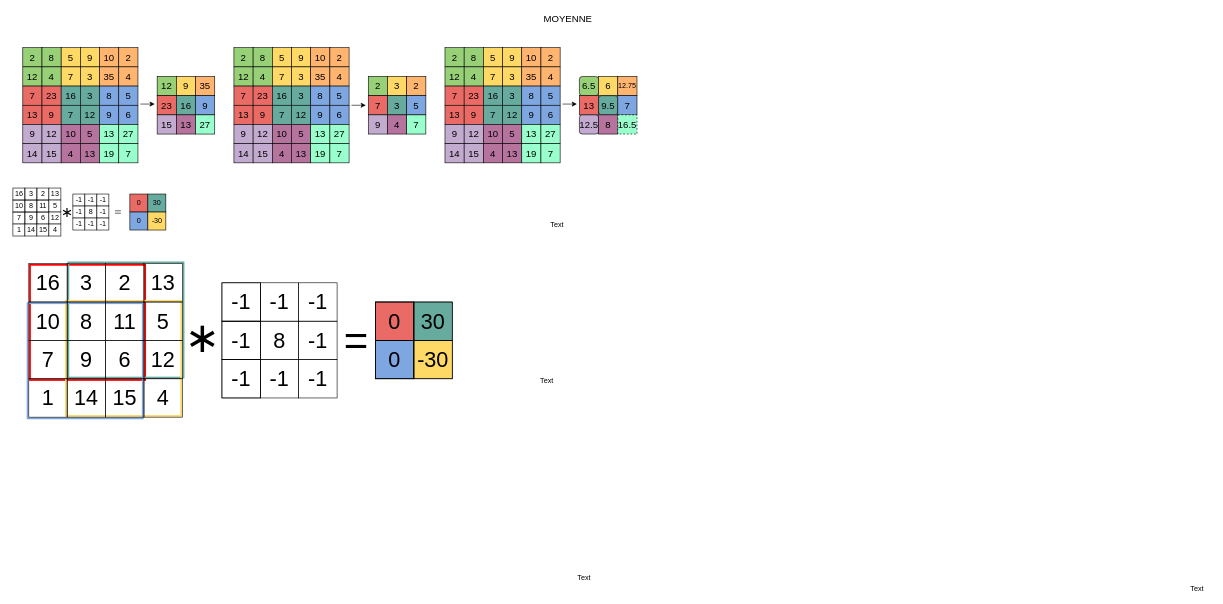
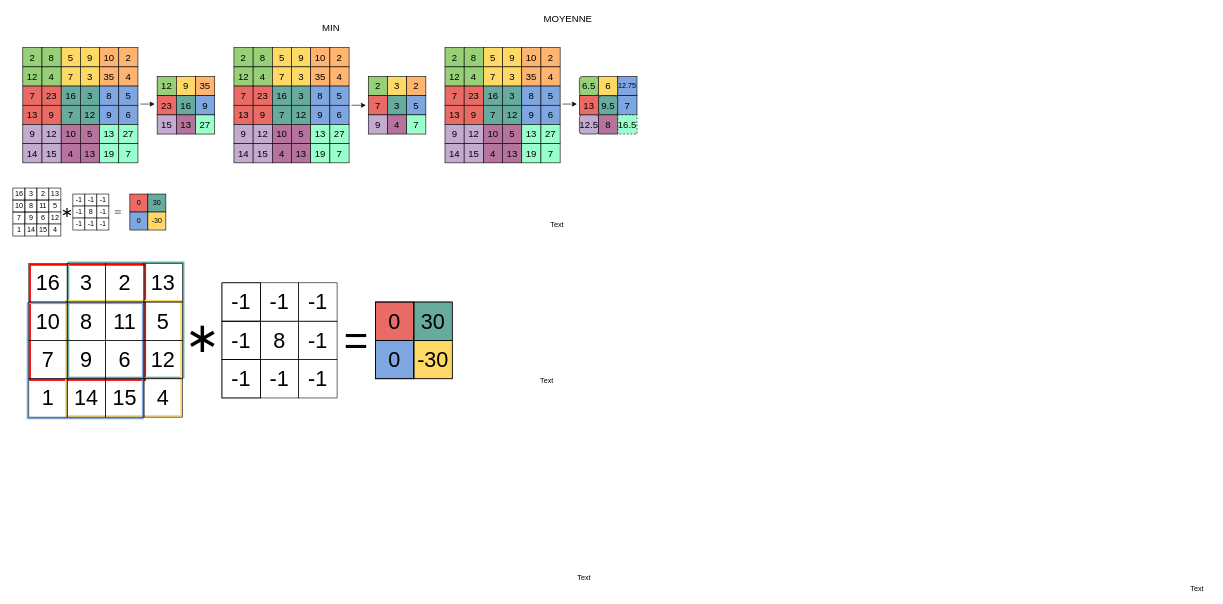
node "MIN": added
node "12.75": fillcolor #ffb570 -> #7ea6e0
